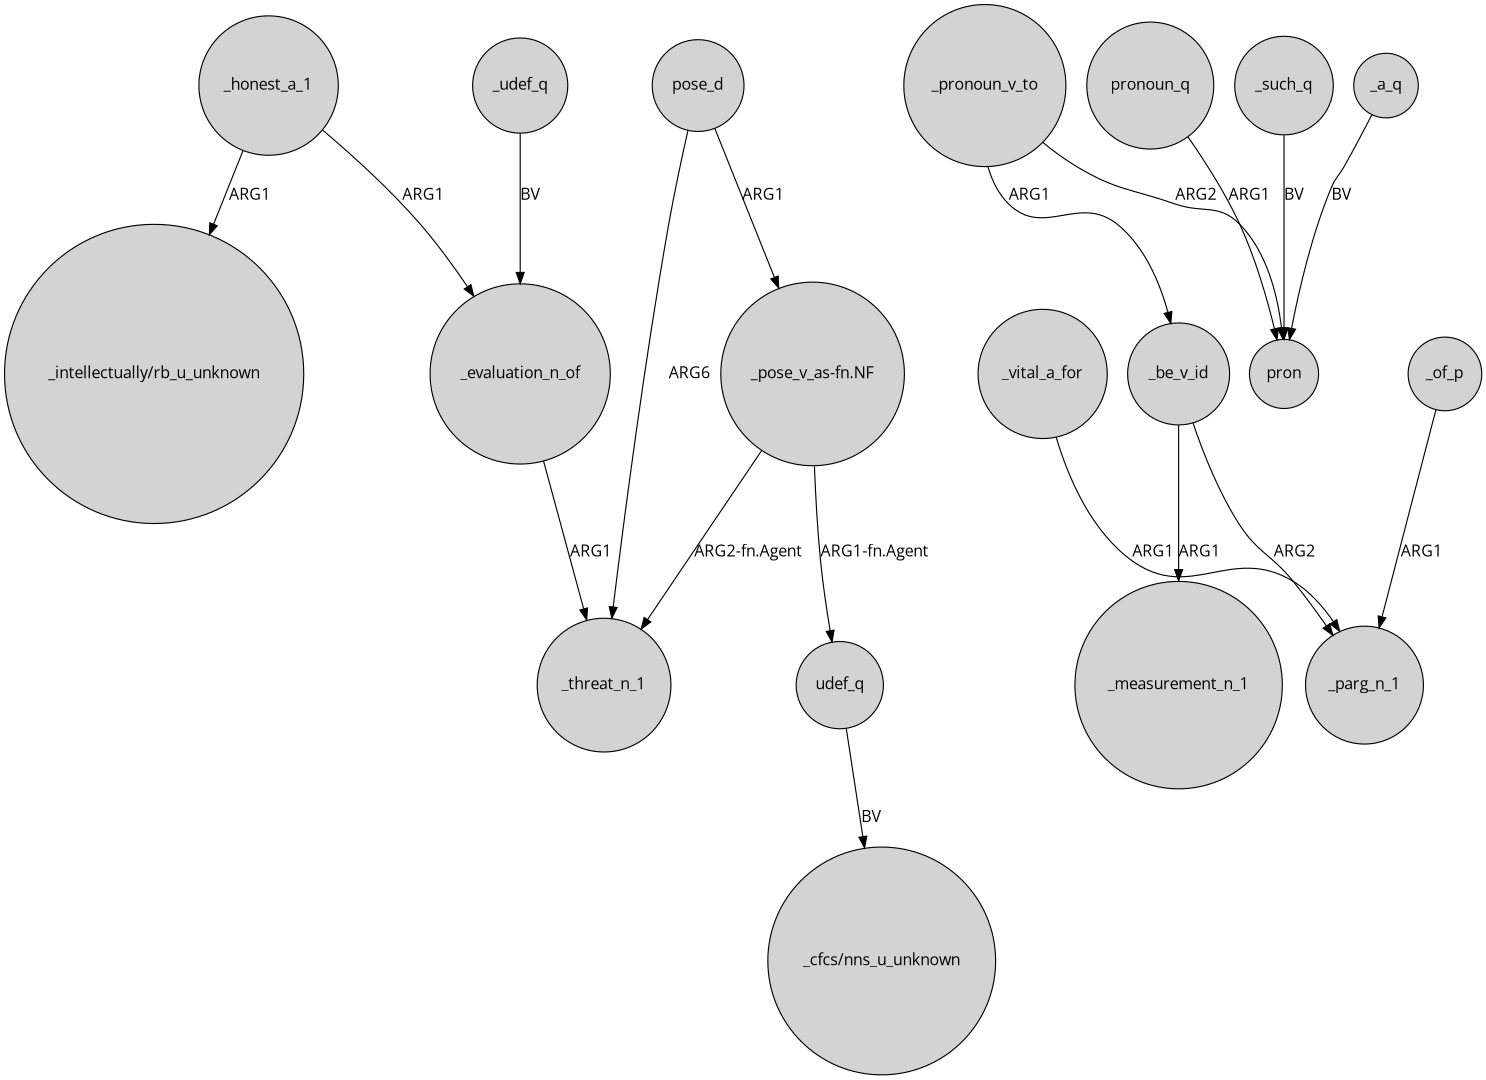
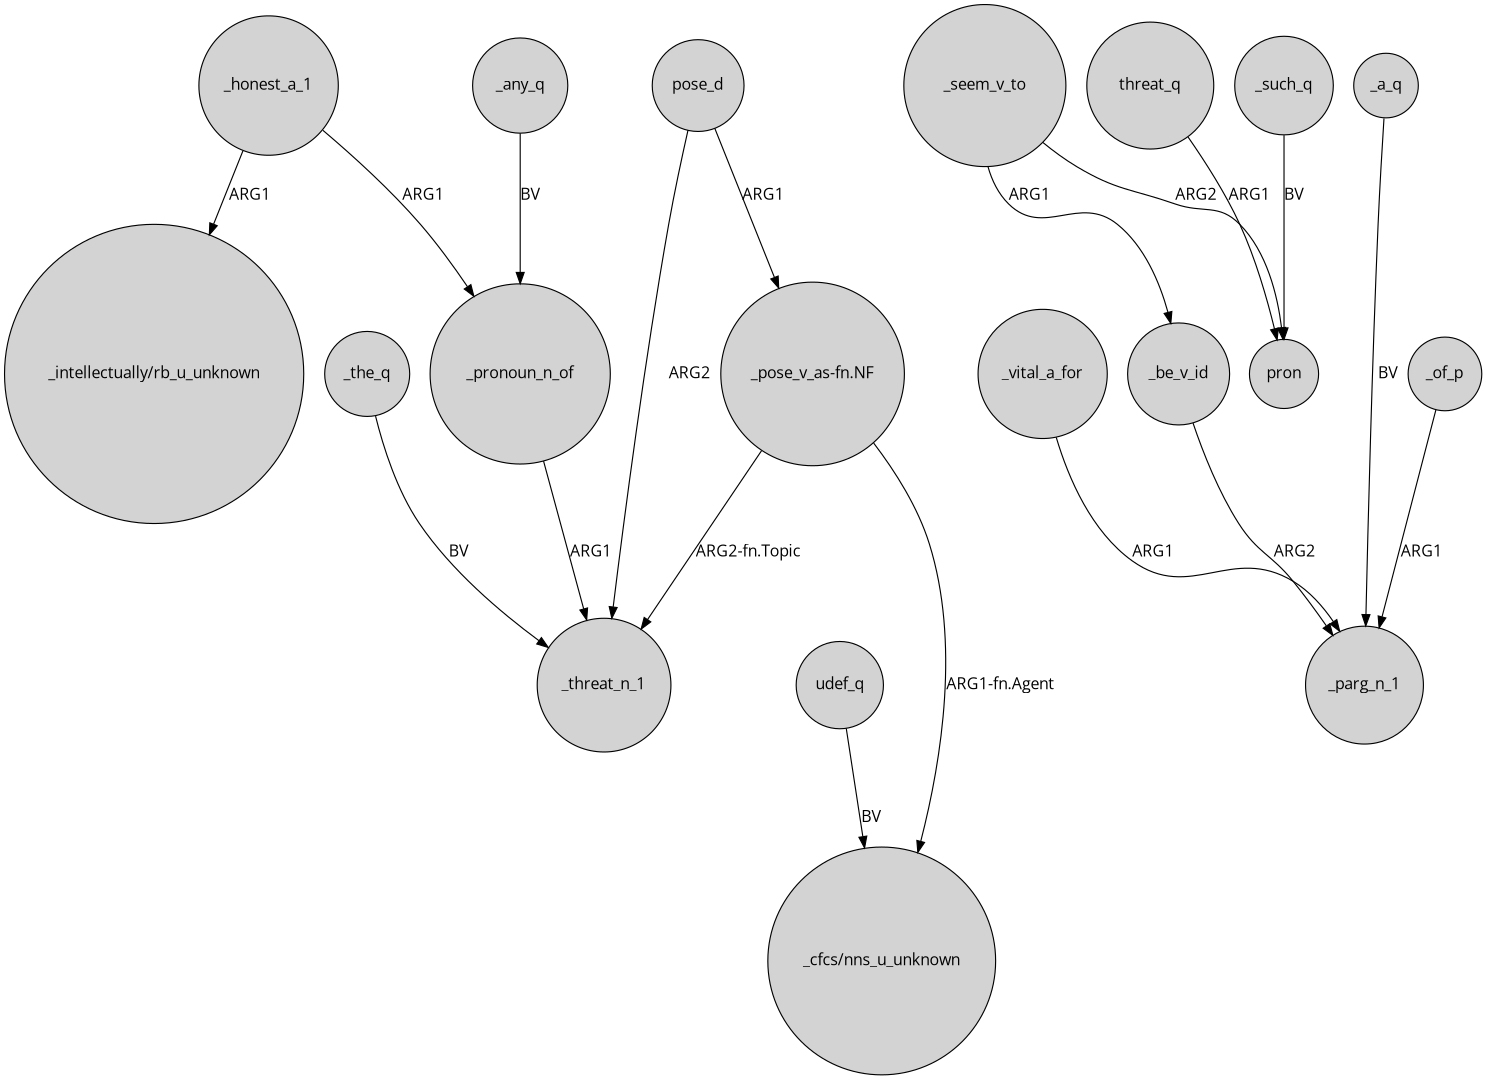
node "_udef_q": label "_udef_q" -> "_any_q"
node "_pronoun_v_to": label "_pronoun_v_to" -> "_seem_v_to"
node "pronoun_q": label "pronoun_q" -> "threat_q"
edge "_a_q" -> "pron": now "_a_q" -> "_parg_n_1"
node "_the_q": added
node "_evaluation_n_of": label "_evaluation_n_of" -> "_pronoun_n_of"
edge "pose_d" -> "_threat_n_1": label "ARG6" -> "ARG2"
edge "_pose_v_as-fn.NF" -> "udef_q": now "_pose_v_as-fn.NF" -> "_cfcs/nns_u_unknown"
edge "_pose_v_as-fn.NF" -> "_threat_n_1": label "ARG2-fn.Agent" -> "ARG2-fn.Topic"
node "_measurement_n_1": removed
